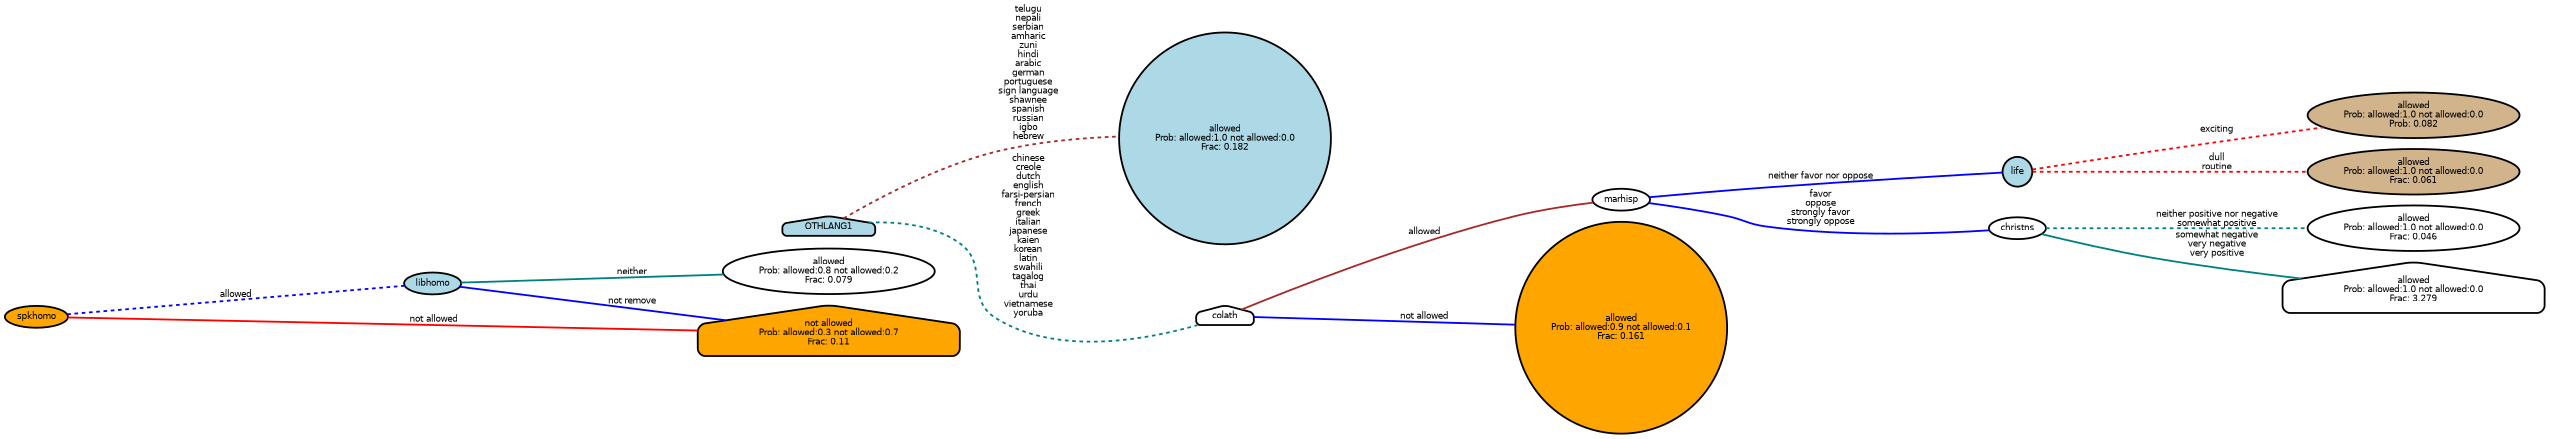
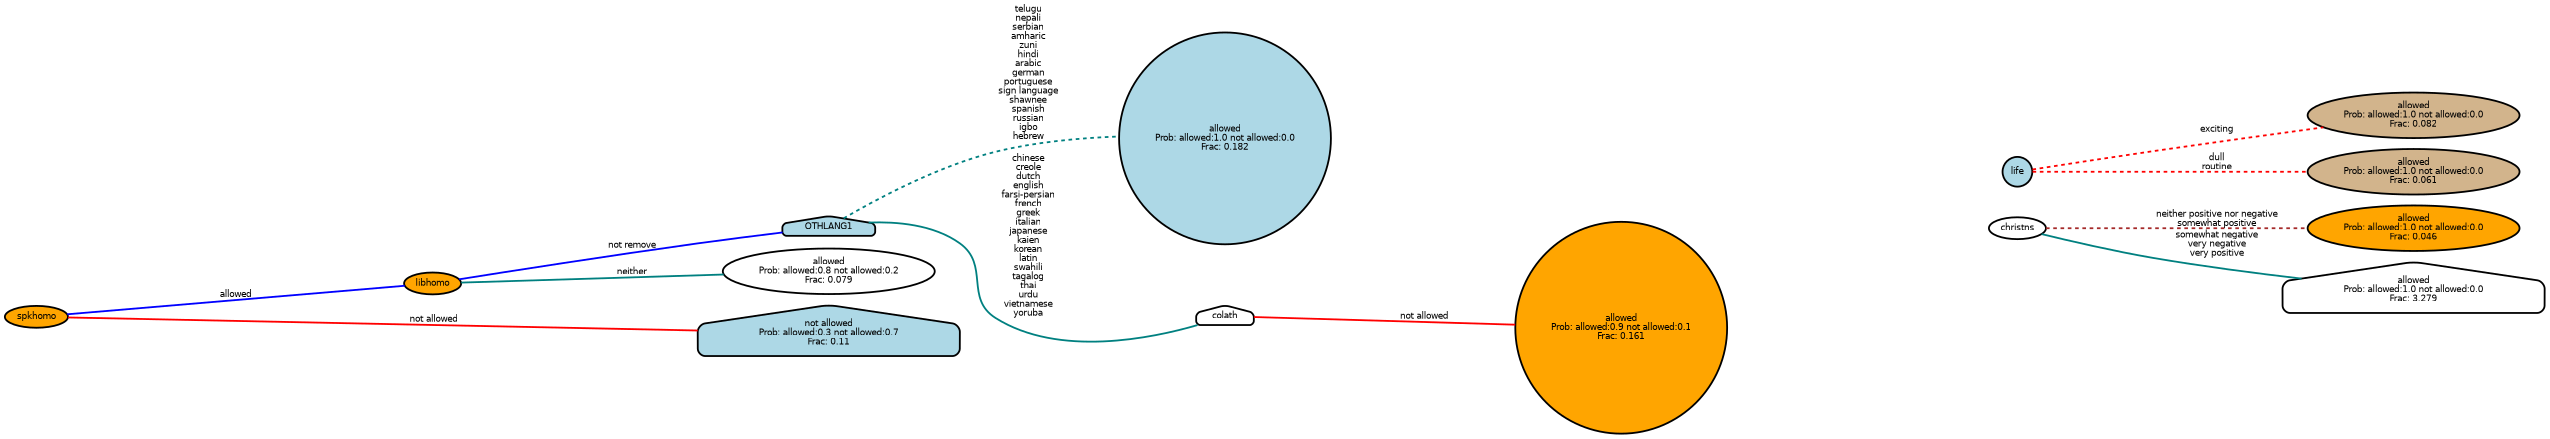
node "allowed Prob: allowed:1.0 not allowed:0.0 Prob: 0.082": label "allowed Prob: allowed:1.0 not allowed:0.0 Prob: 0.082" -> "allowed Prob: allowed:1.0 not allowed:0.0 Frac: 0.082"
edge "allowed Prob: allowed:1.0 not allowed:0.0 Frac: 0.182" -- "OTHLANG1": color brown -> teal
node "marhisp": removed
edge "christns" -- "allowed Prob: allowed:1.0 not allowed:0.0 Frac: 0.046": color teal -> brown
node "allowed Prob: allowed:1.0 not allowed:0.0 Frac: 0.046": fillcolor white -> orange
node "libhomo": fillcolor lightblue -> orange
edge "libhomo" -- "spkhomo": style dashed -> solid
edge "libhomo" -- "not allowed Prob: allowed:0.3 not allowed:0.7 Frac: 0.11": now "libhomo" -- "OTHLANG1"
edge "colath" -- "allowed Prob: allowed:0.9 not allowed:0.1 Frac: 0.161": color blue -> red
edge "OTHLANG1" -- "colath": style dashed -> bold
node "not allowed Prob: allowed:0.3 not allowed:0.7 Frac: 0.11": fillcolor orange -> lightblue
